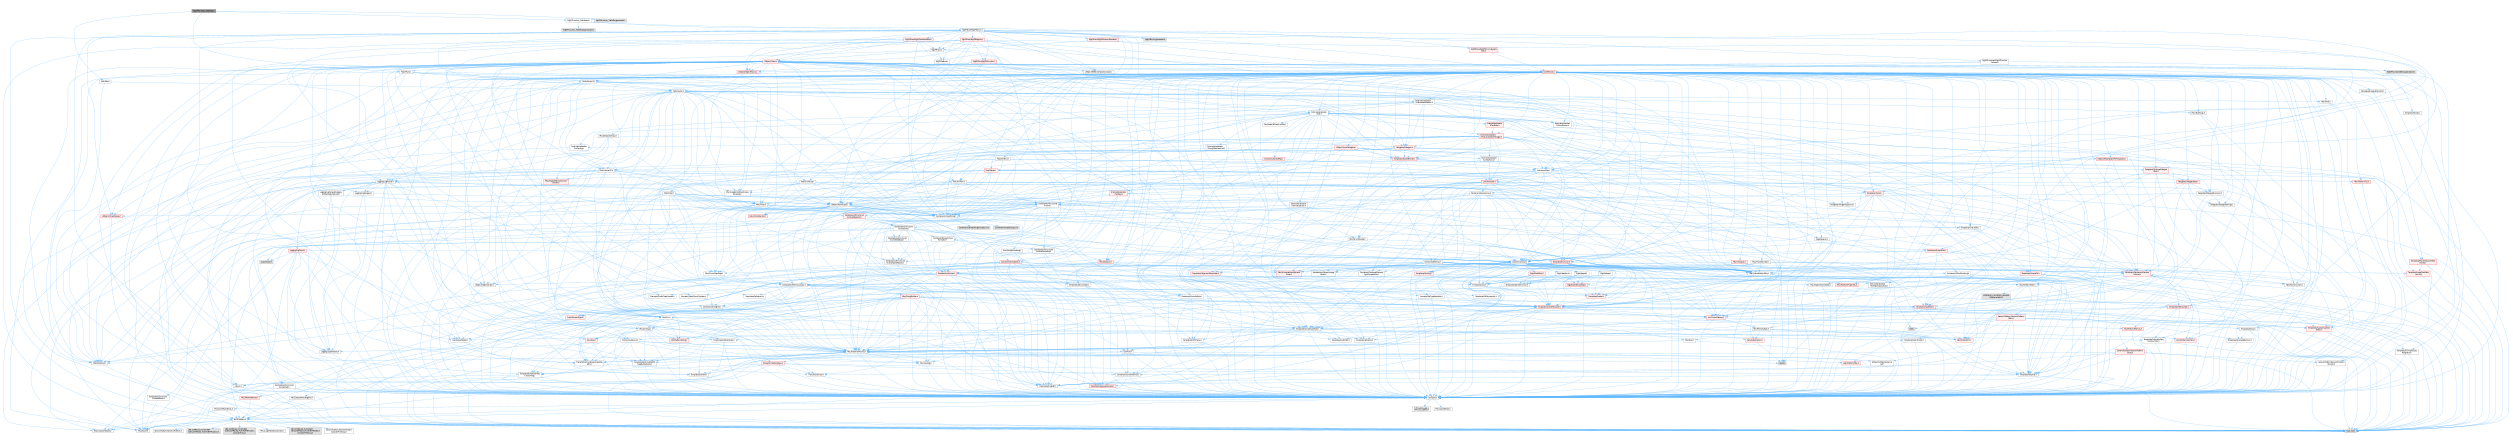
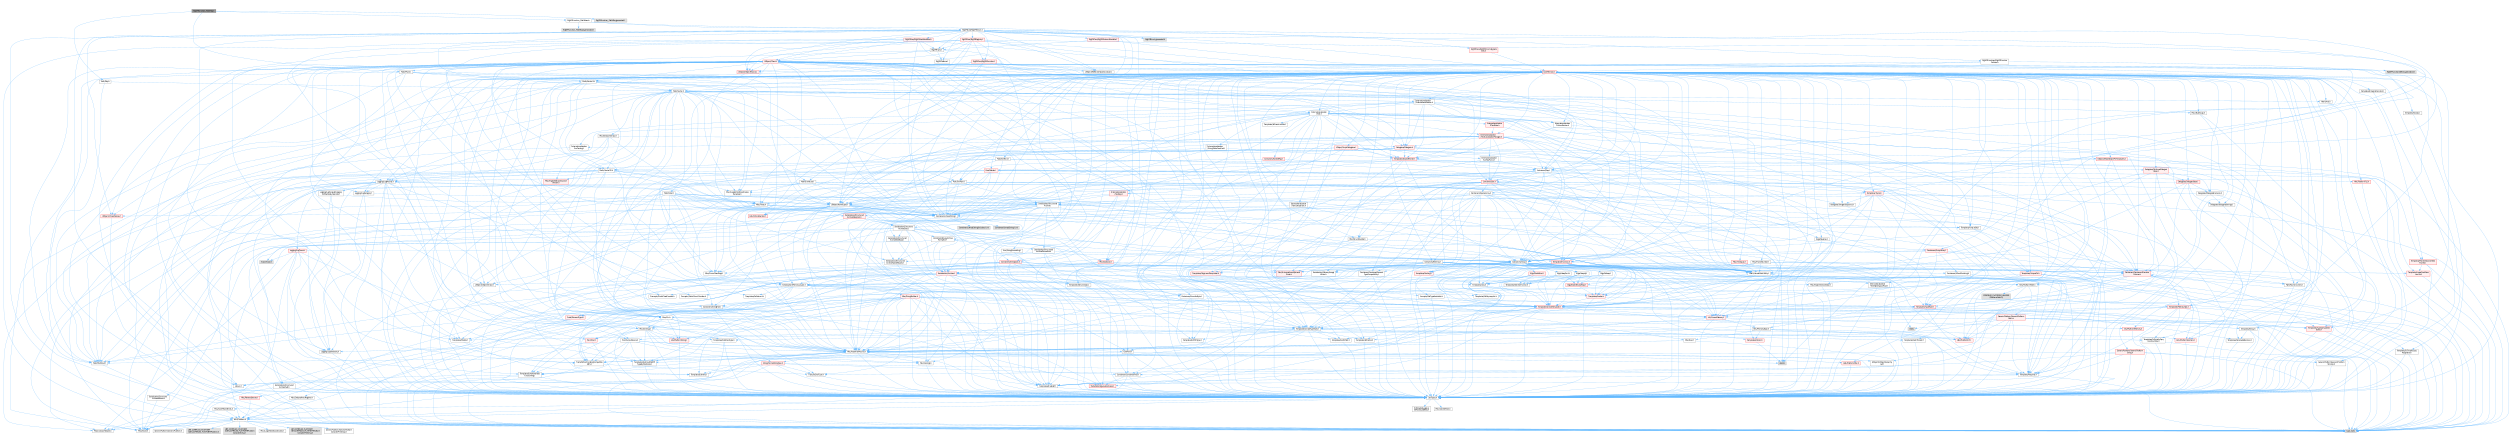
node "HAL/PlatformProperties.h": removed
edge "Templates/Function.h" -> "Templates/UnrealTypeTraits.h": now "Templates/Function.h" -> "Templates/IsPolymorphic.h"
